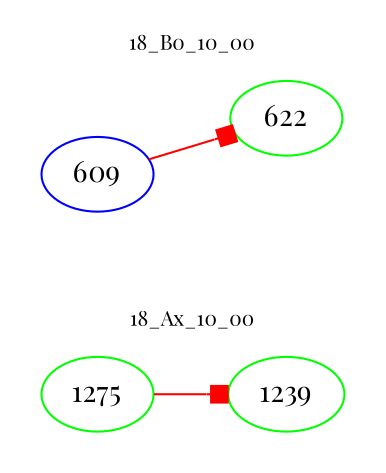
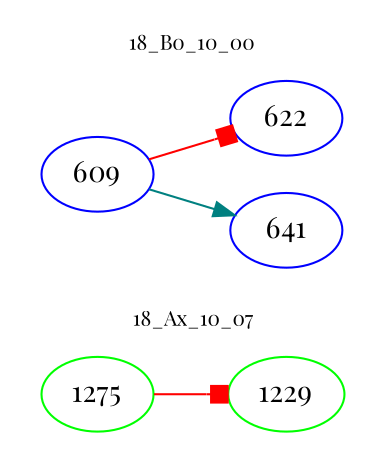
node "622": color green -> blue
node "641": added
cluster "18_Ax_10_00": label "18_Ax_10_00" -> "18_Ax_10_07"
node "1239": label "1239" -> "1229"
